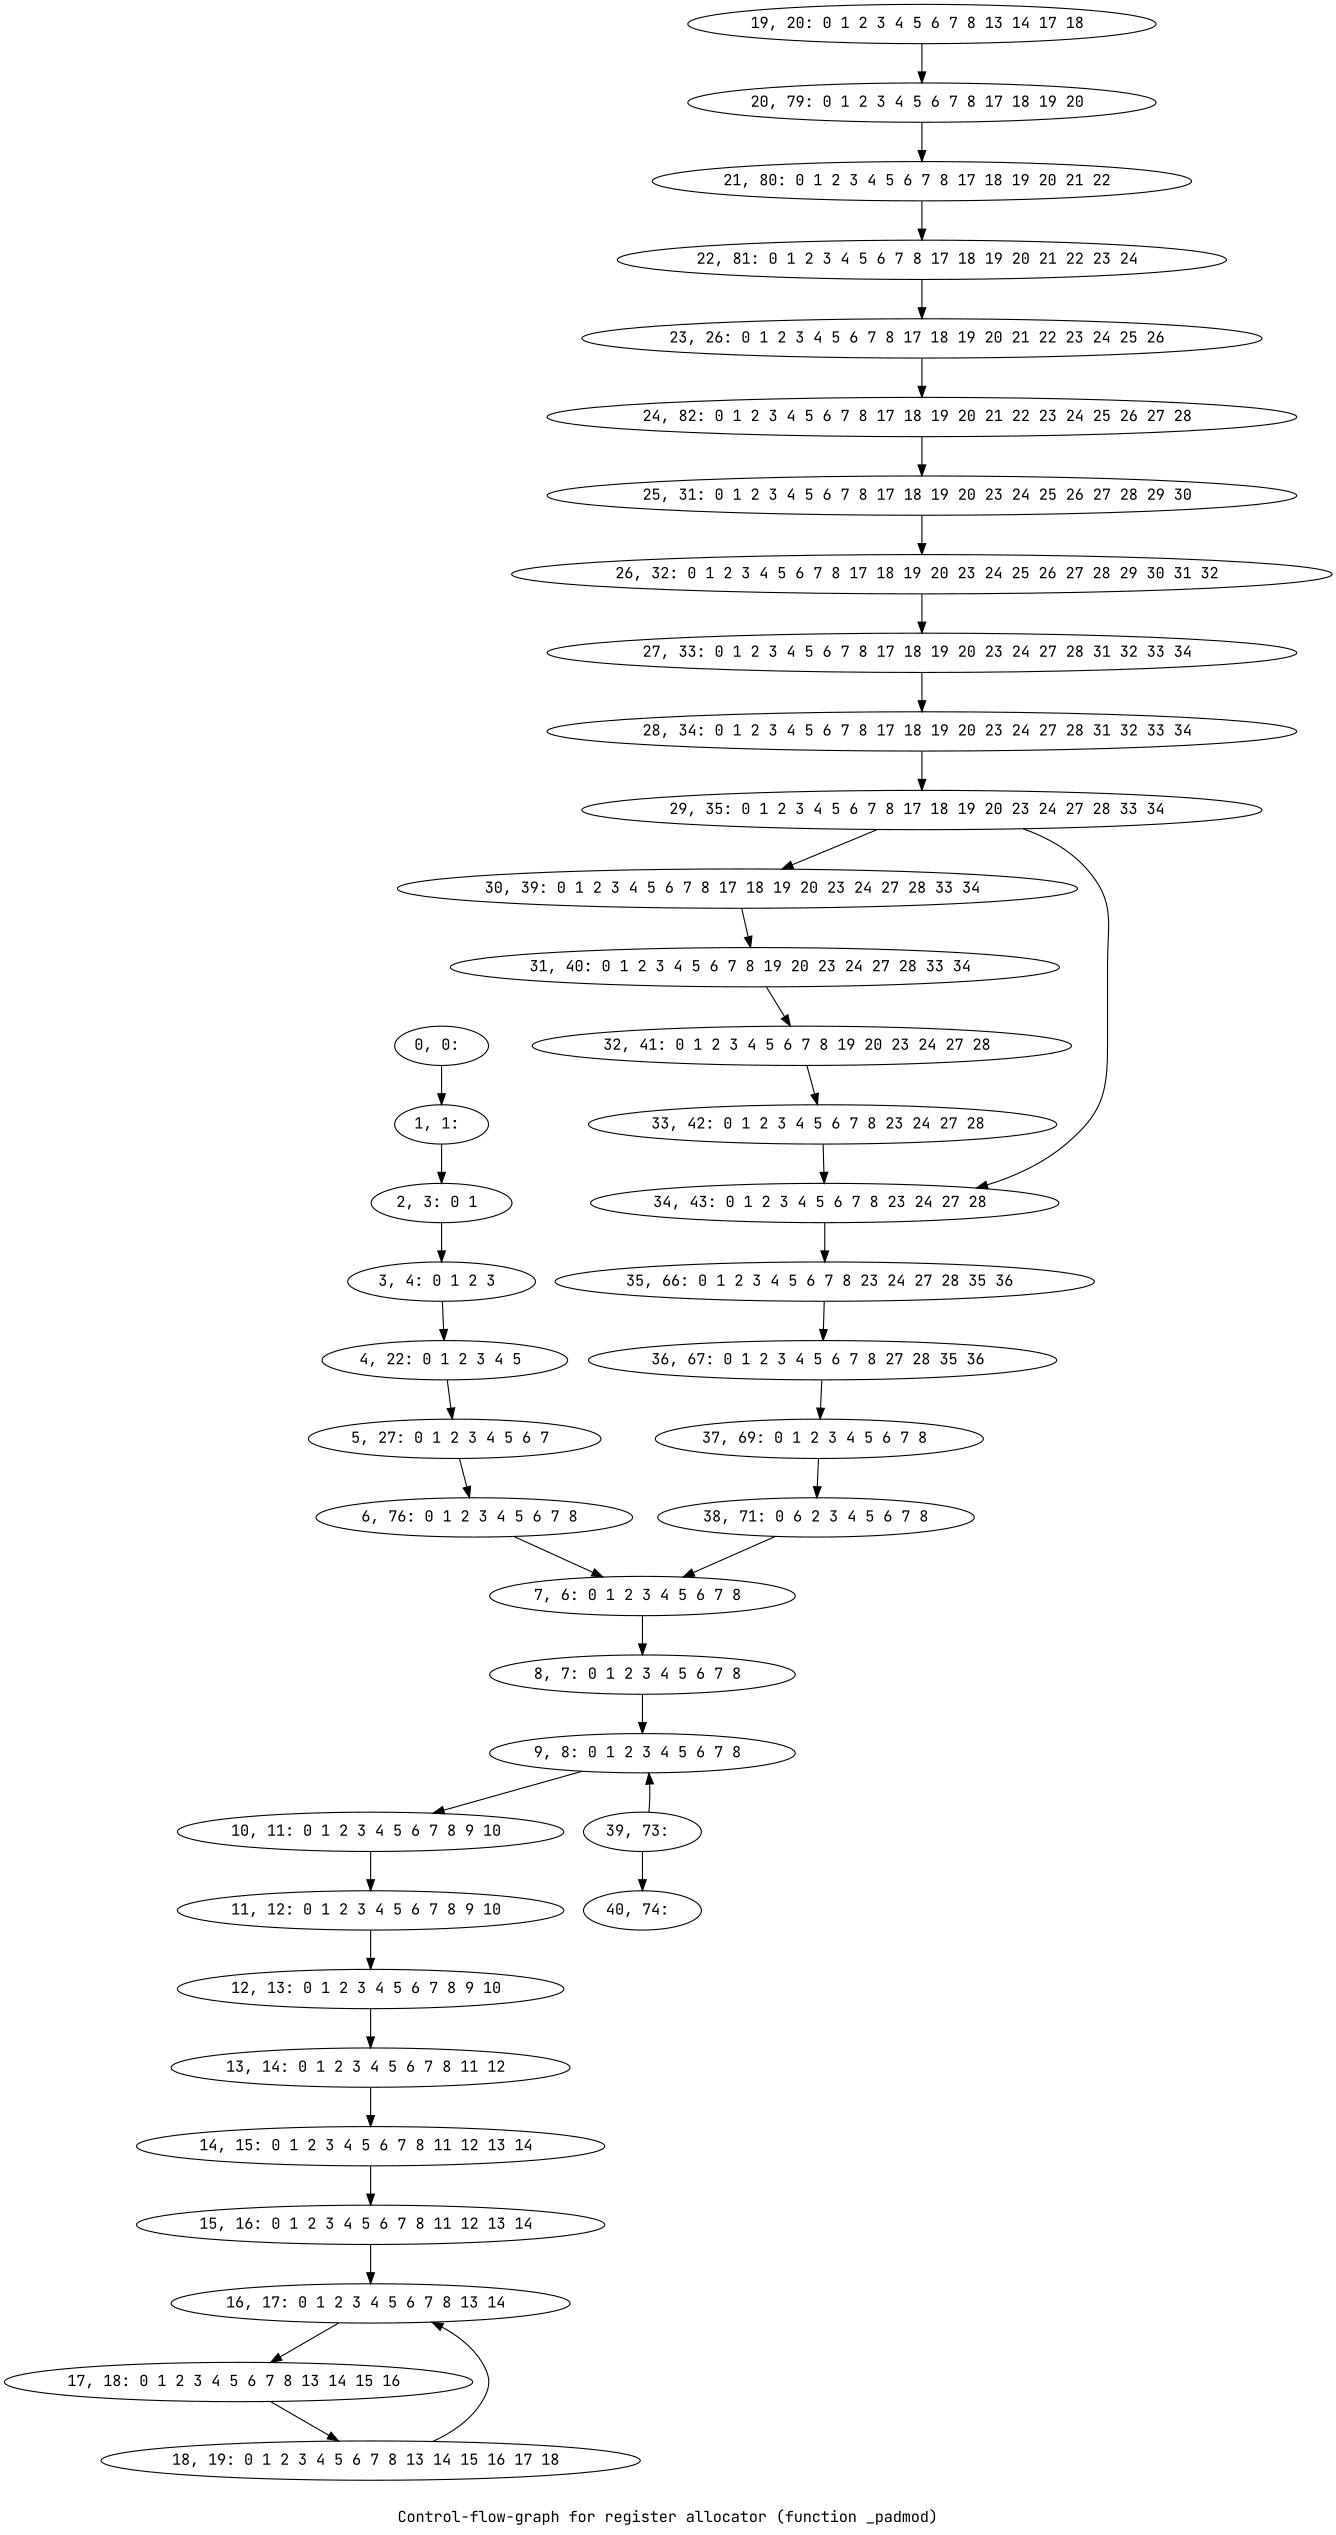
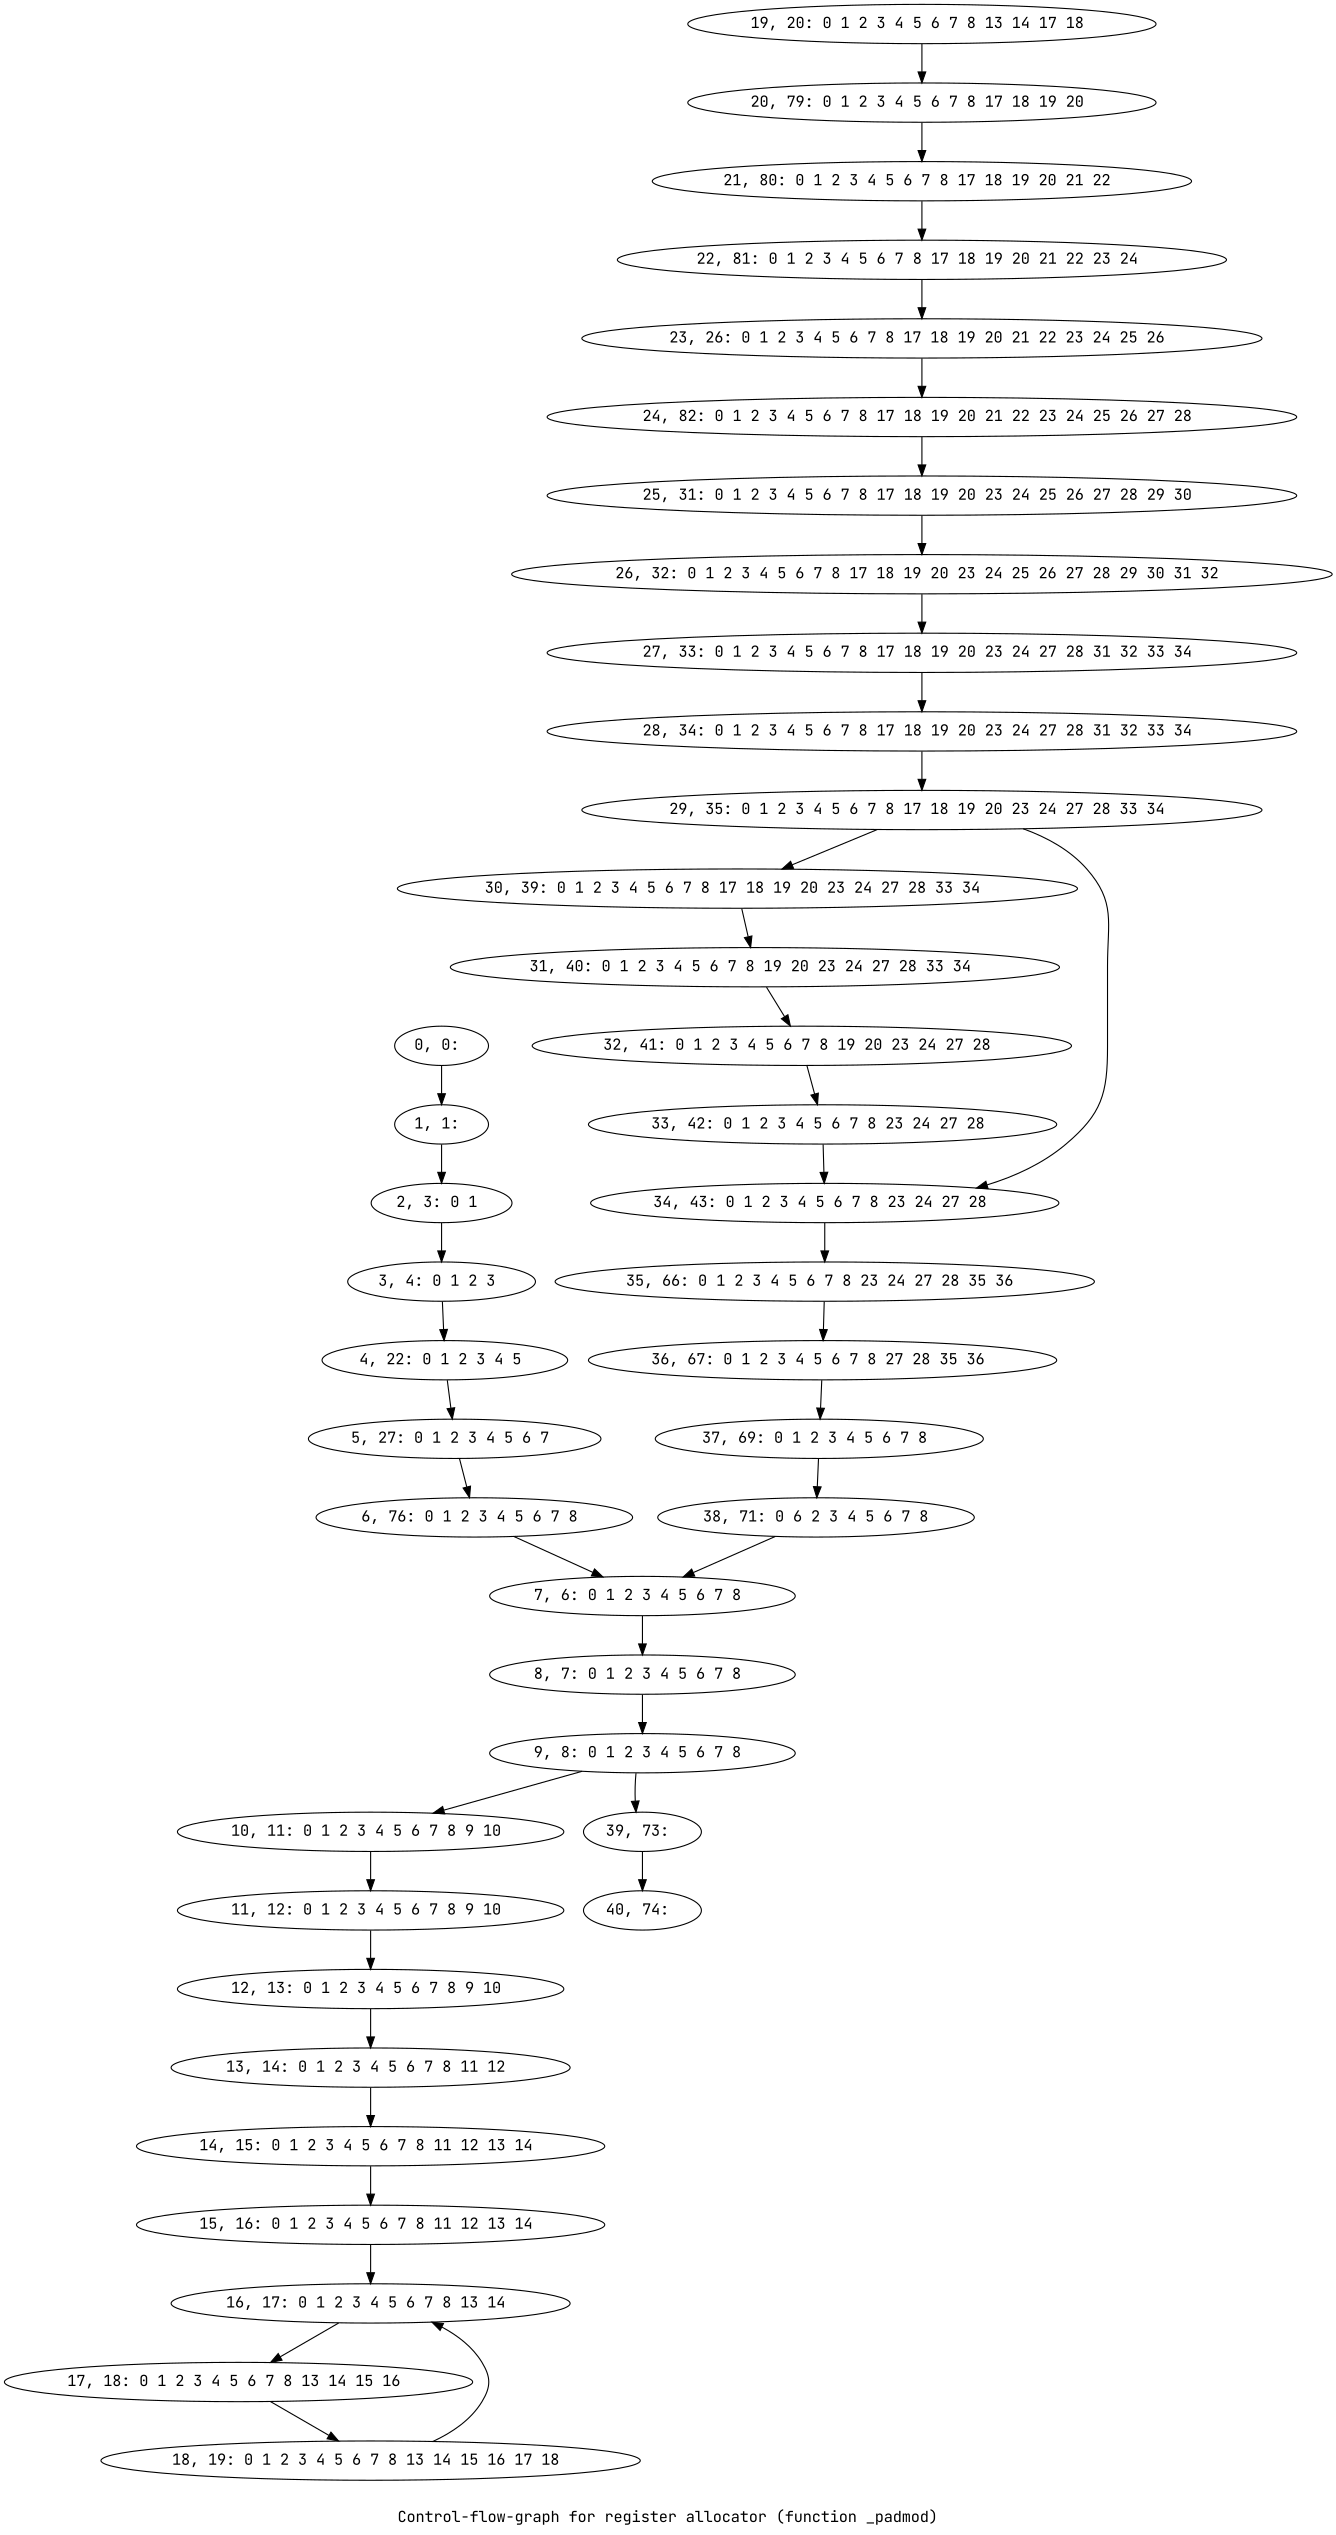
edge "39, 73:" -> "9, 8: 0 1 2 3 4 5 6 7 8": reversed
